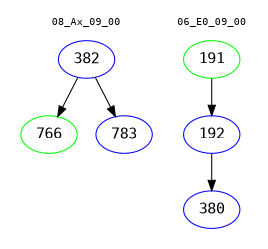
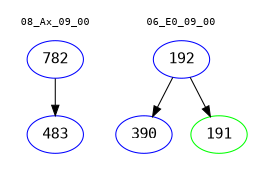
node "382": label "382" -> "782"
edge "191" -> "192": reversed
node "766": removed
node "783": label "783" -> "483"
node "380": label "380" -> "390"
